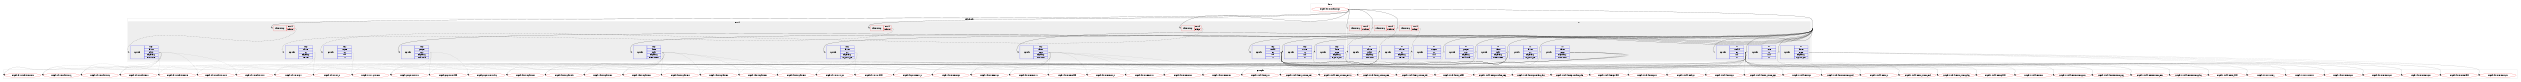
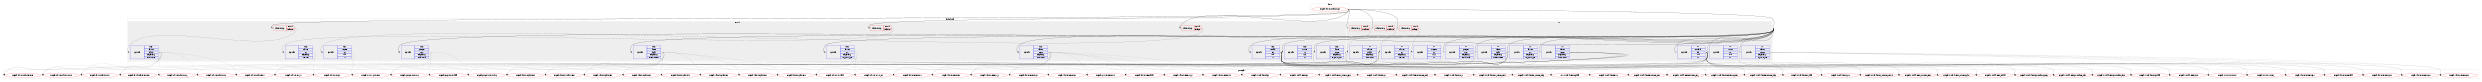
node "portage://dev-libs/openssl-3.0.13-r2": label "portage://dev-libs/openssl-3.0.13-r2" -> "portage://dev-net/openssl-3.0.13-r2"
node "portage://net-dns/c-ares-1.33.0": label "portage://net-dns/c-ares-1.33.0" -> "portage://net-dns/c-system-1.33.0"
node "portage://net-arch/ngtcp2-1.4.0": label "portage://net-arch/ngtcp2-1.4.0" -> "portage://net-libs/ngtcp2-1.4.0"
node "portage://net-libs/ngtcp2-1.7.0": label "portage://net-libs/ngtcp2-1.7.0" -> "portage://yarn-libs/ngtcp2-1.7.0"
node "portage://sys-devel/gcc-14.2.1_p20240817": removed
node "portage://sys-devel/gcc-12.5.9999": label "portage://sys-devel/gcc-12.5.9999" -> "libuv://sys-devel/gcc-12.5.9999"
